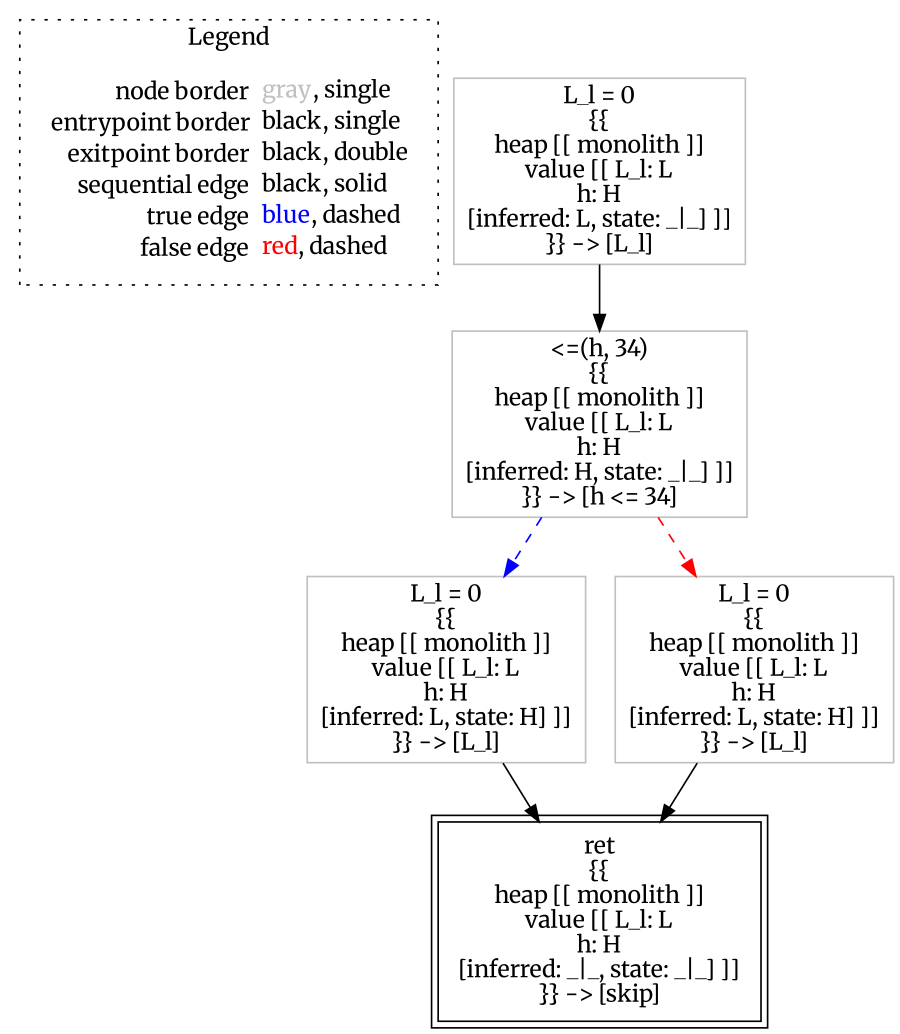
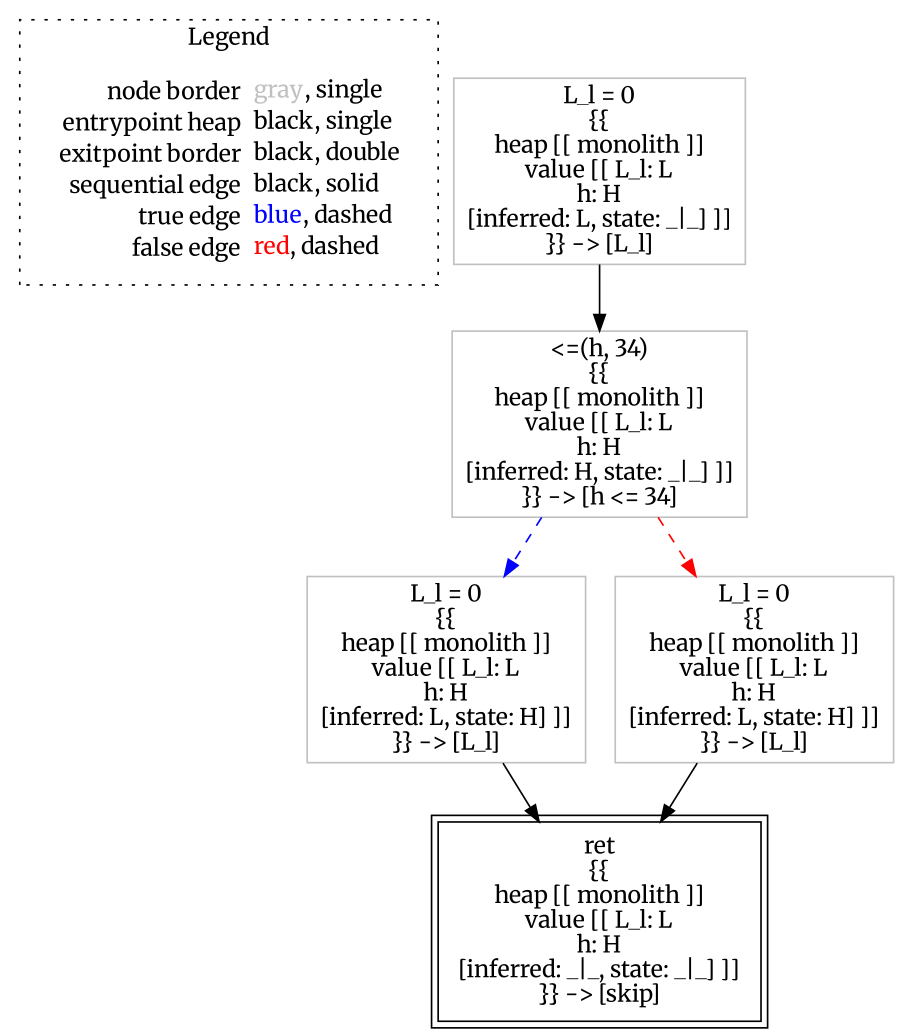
node "node border": text "entrypoint border" -> "entrypoint heap"
